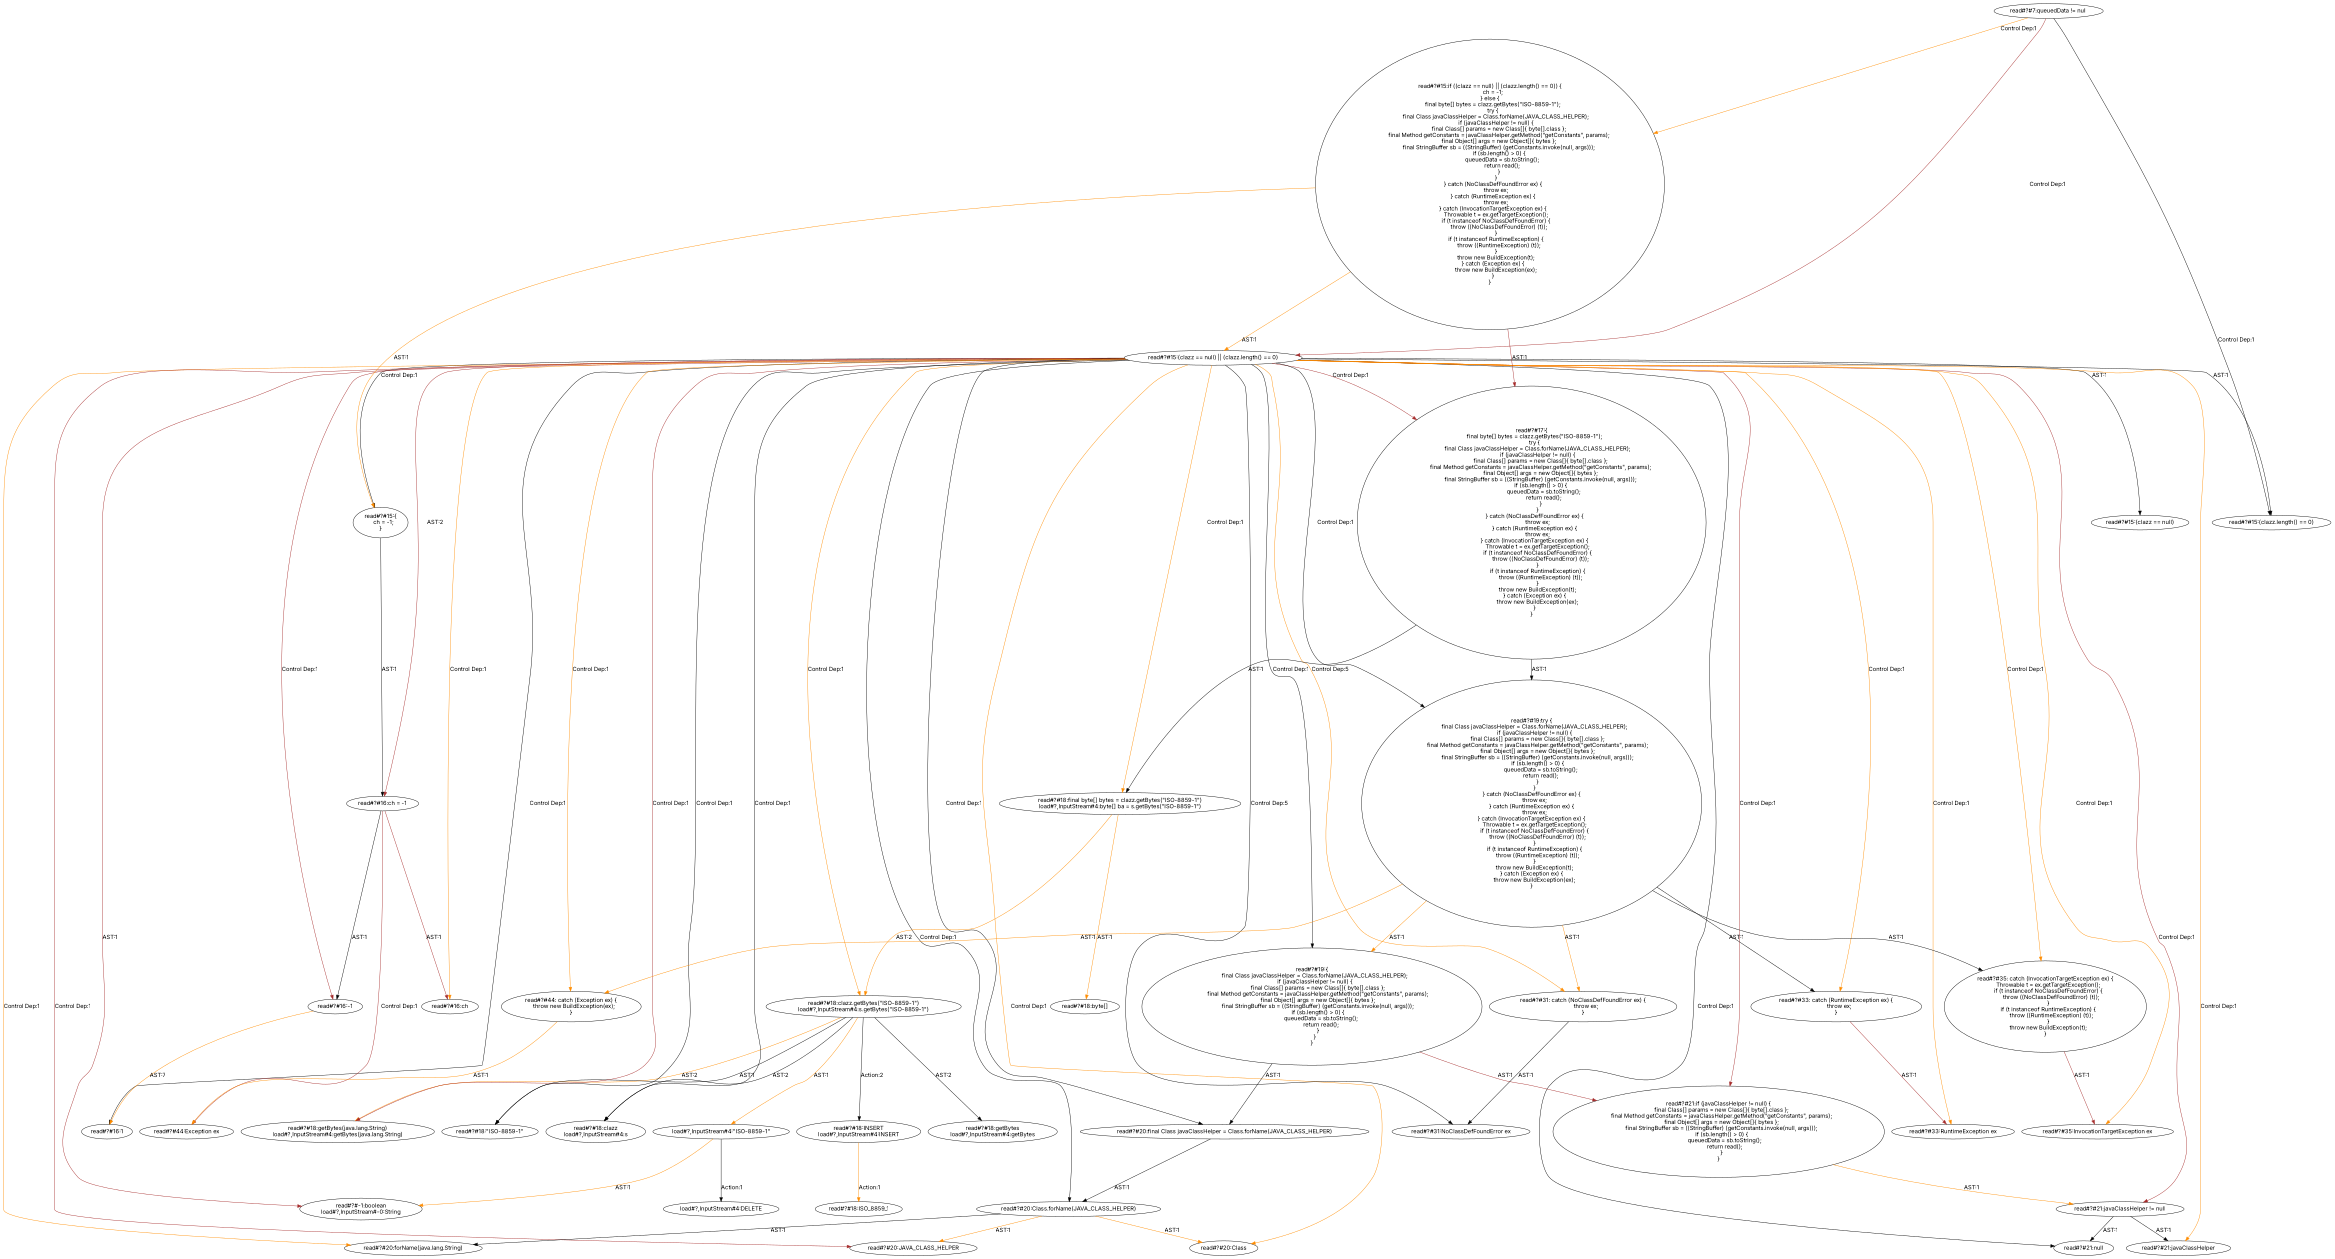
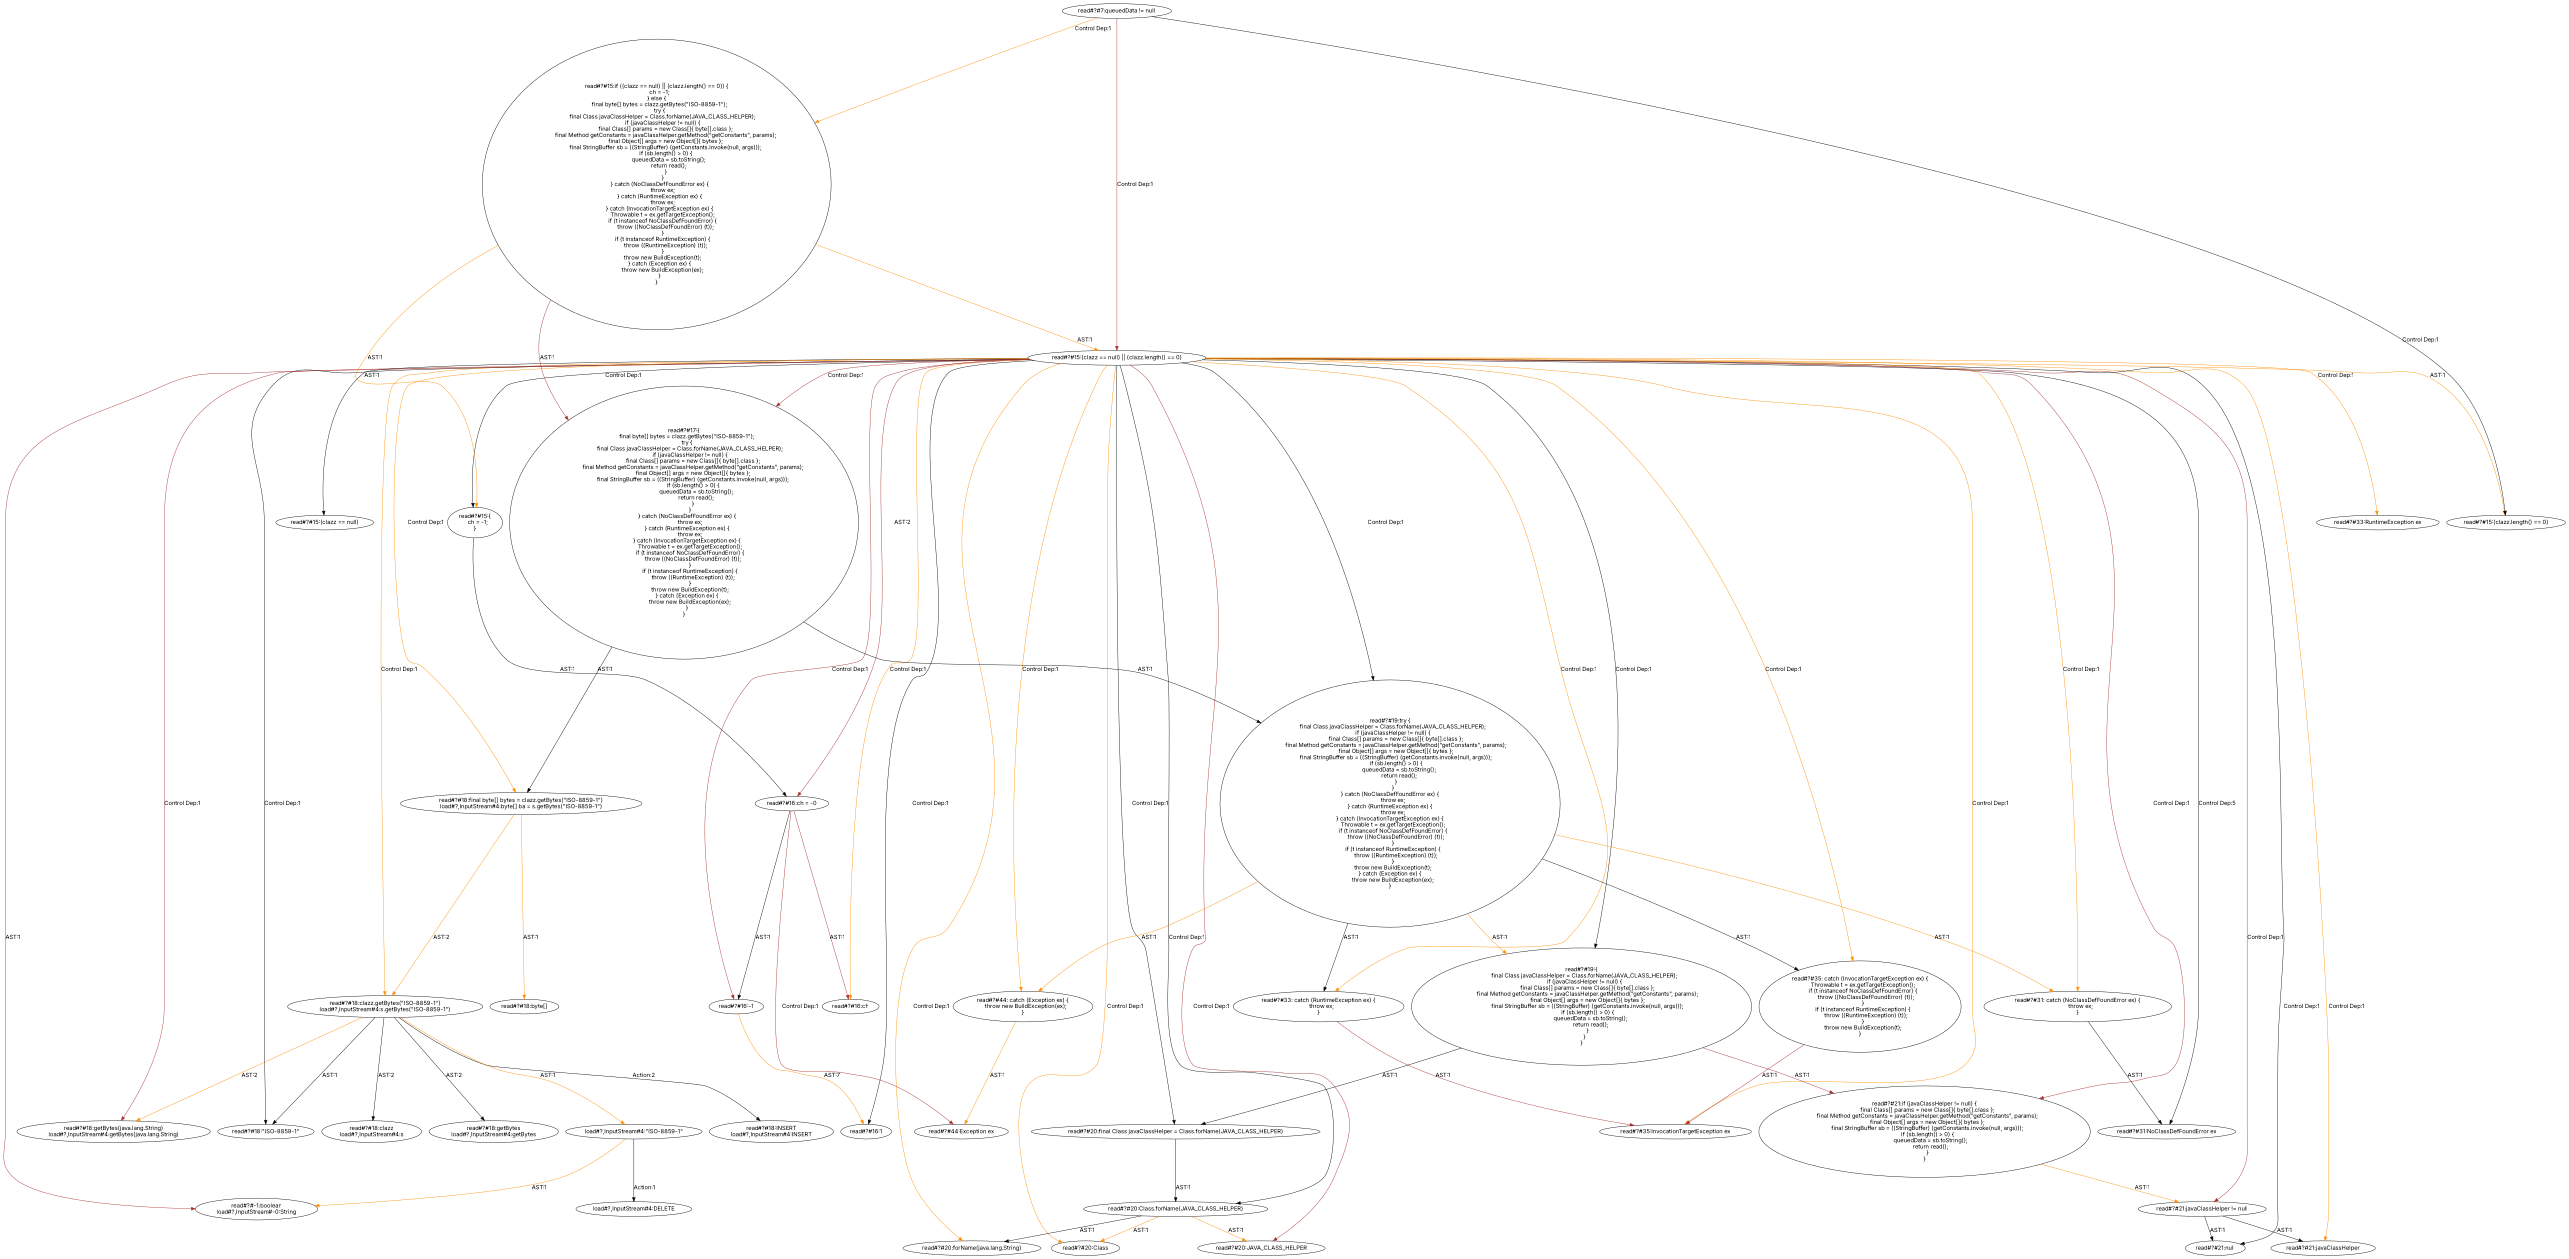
edge "read#?#15:(clazz == null) || (clazz.length() == 0)" -> "read#?#15:(clazz.length() == 0)": color black -> darkorange
edge "read#?#15:(clazz == null) || (clazz.length() == 0)" -> "read#?#18:clazz load#?,InputStream#4:s": removed, label "Control Dep:1"
edge "read#?#15:(clazz == null) || (clazz.length() == 0)" -> "read#?#31: catch (NoClassDefFoundError ex) { throw ex; }": label "Control Dep:5" -> "Control Dep:1"
node "read#?#16:ch = -1": label "read#?#16:ch = -1" -> "read#?#16:ch = -0"
edge "read#?#33: catch (RuntimeException ex) { throw ex; }" -> "read#?#33:RuntimeException ex": now "read#?#33: catch (RuntimeException ex) { throw ex; }" -> "read#?#35:InvocationTargetException ex"
node "read#?#18:ISO_8859_1": removed
